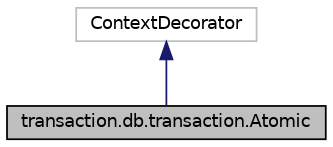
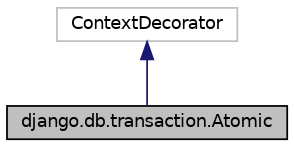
node "transaction.db.transaction.Atomic": label "transaction.db.transaction.Atomic" -> "django.db.transaction.Atomic"
